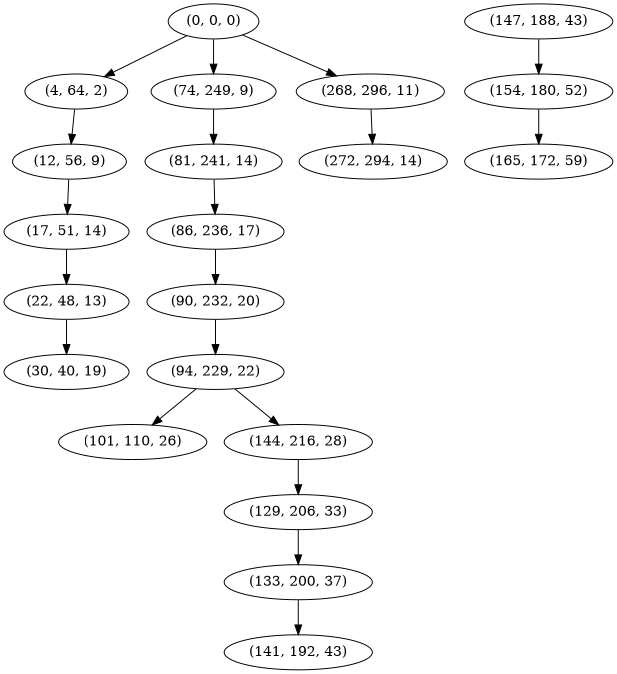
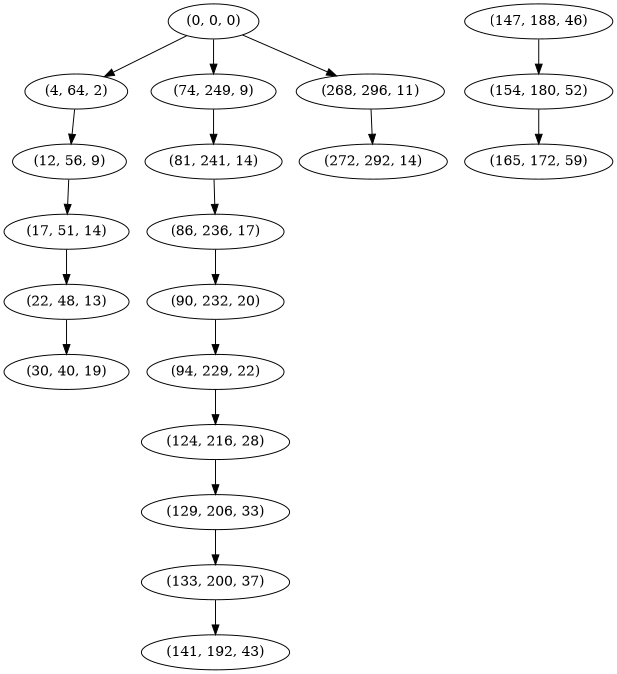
node "(147, 188, 43)": label "(147, 188, 43)" -> "(147, 188, 46)"
node "(272, 294, 14)": label "(272, 294, 14)" -> "(272, 292, 14)"
node "(101, 110, 26)": removed
node "(144, 216, 28)": label "(144, 216, 28)" -> "(124, 216, 28)"
